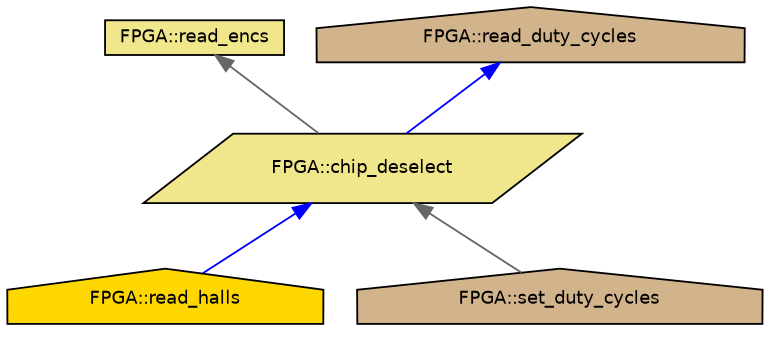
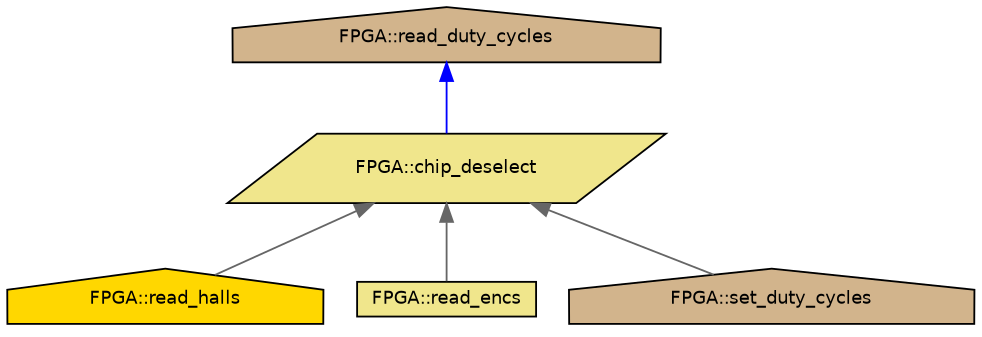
edge "FPGA::chip_deselect" -> "FPGA::read_encs": reversed
edge "FPGA::read_halls" -> "FPGA::chip_deselect": color blue -> gray40
